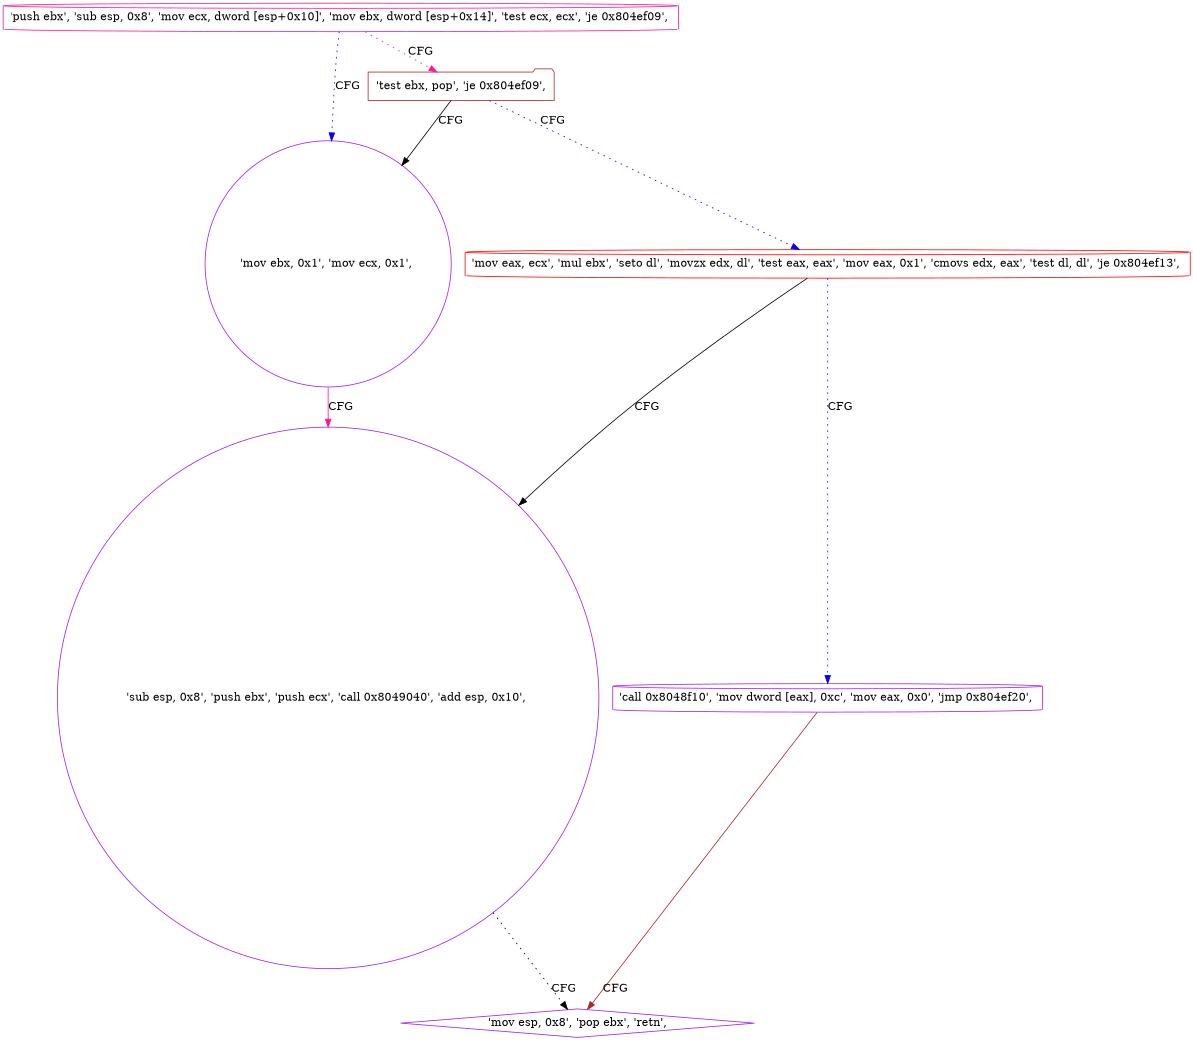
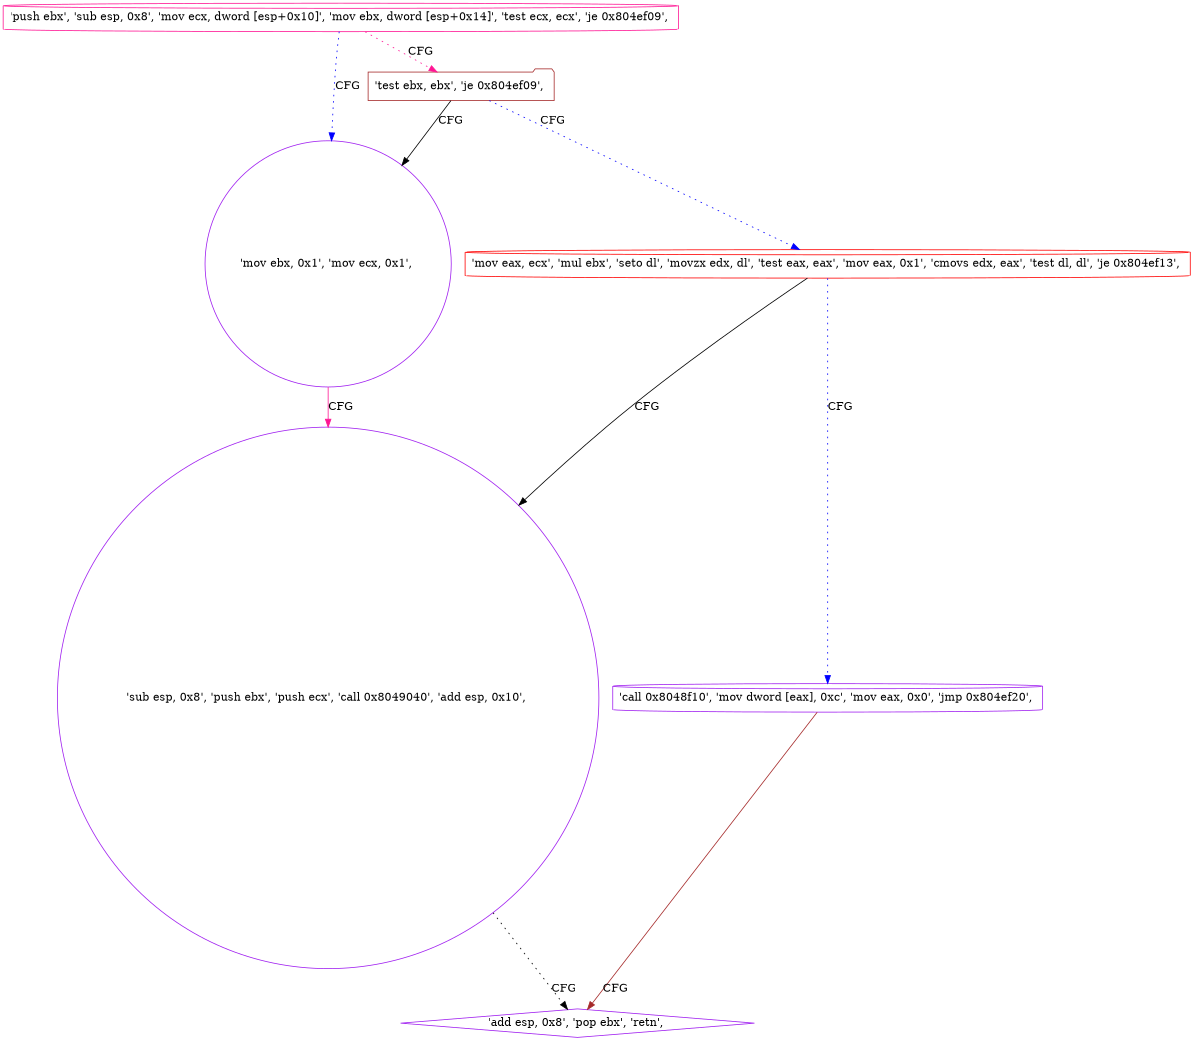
node "'test ebx, pop', 'je 0x804ef09',": label "'test ebx, pop', 'je 0x804ef09'," -> "'test ebx, ebx', 'je 0x804ef09',"
node "'mov esp, 0x8', 'pop ebx', 'retn',": label "'mov esp, 0x8', 'pop ebx', 'retn'," -> "'add esp, 0x8', 'pop ebx', 'retn',"
